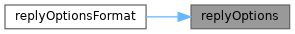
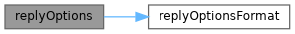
edge "replyOptionsFormat" -> "replyOptions": reversed
